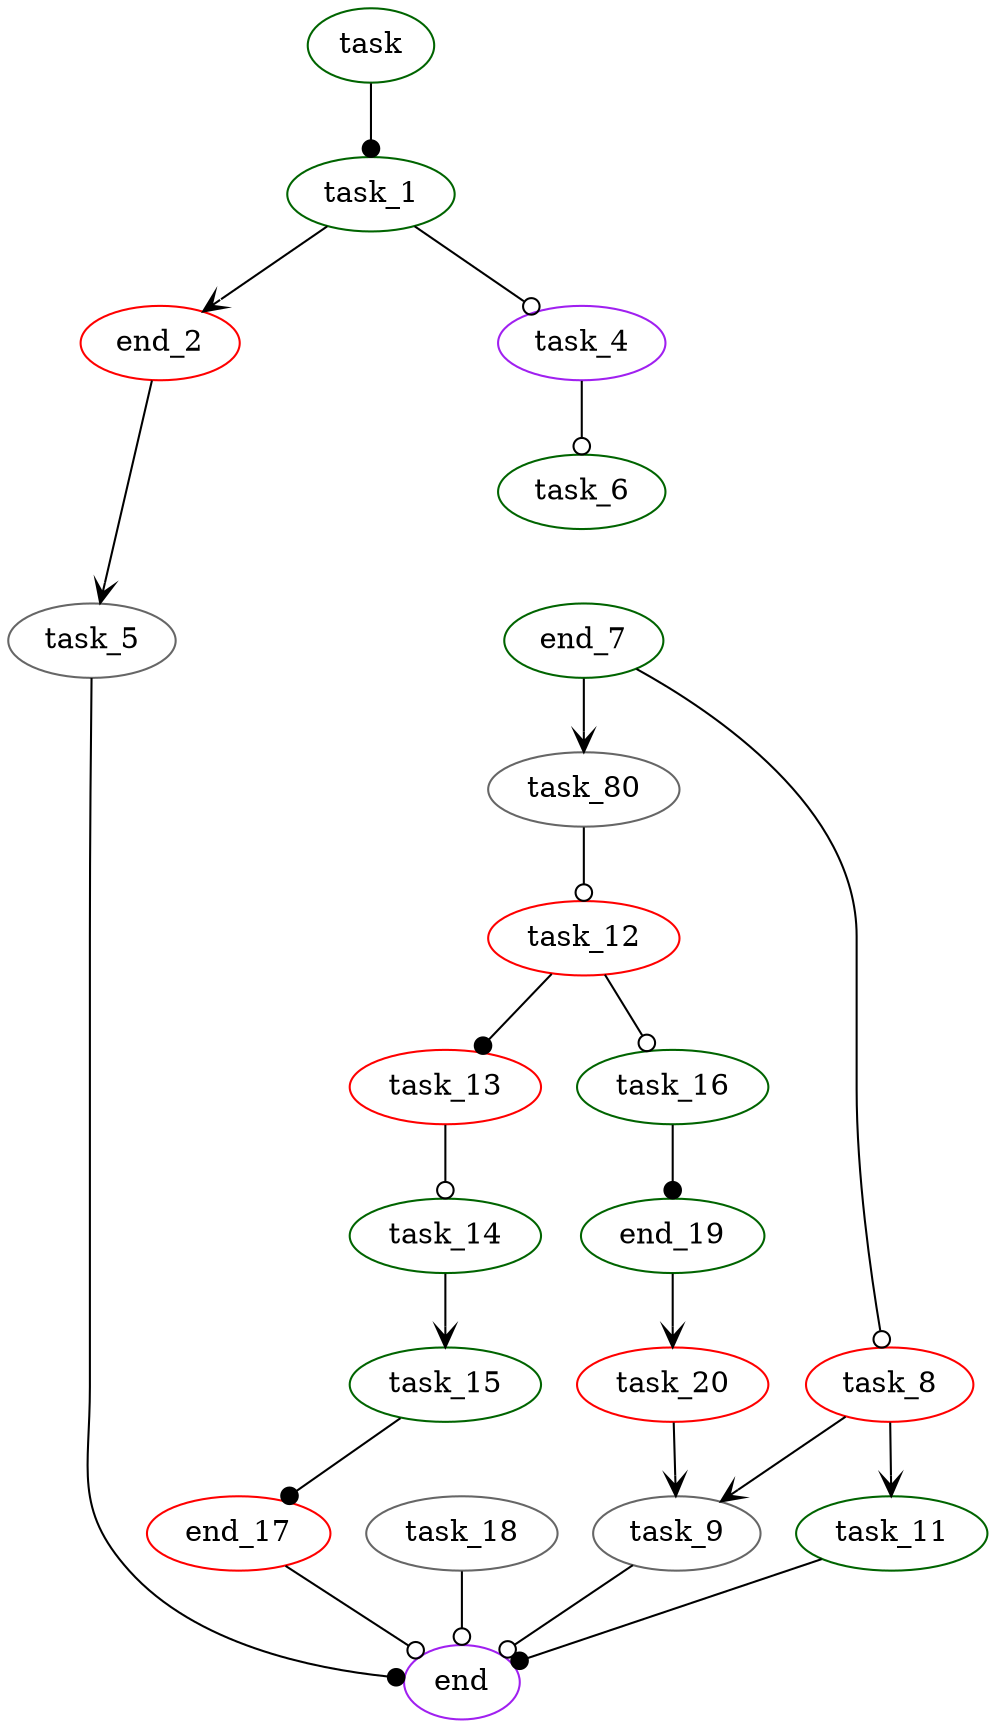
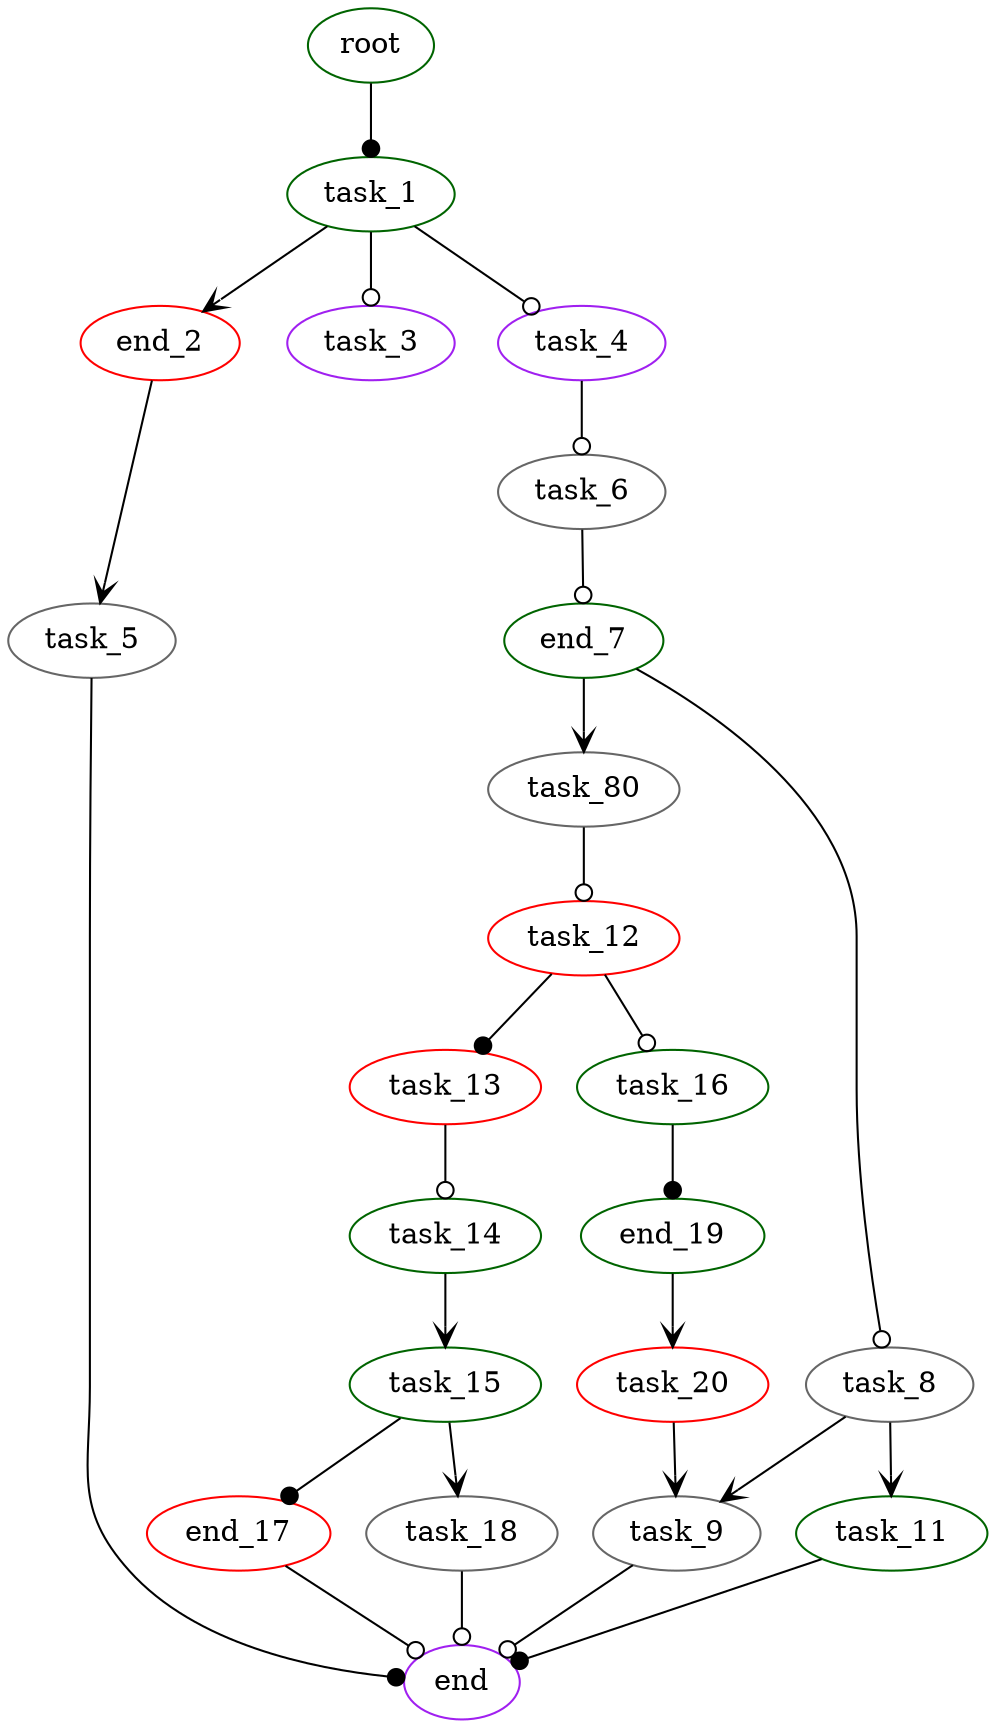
node "task": label "task" -> "root"
node "task_3": added
node "task_6": color darkgreen -> gray40
edge "task_6" -> "end_7": added
node "task_8": color red -> gray40
edge "task_15" -> "task_18": added
